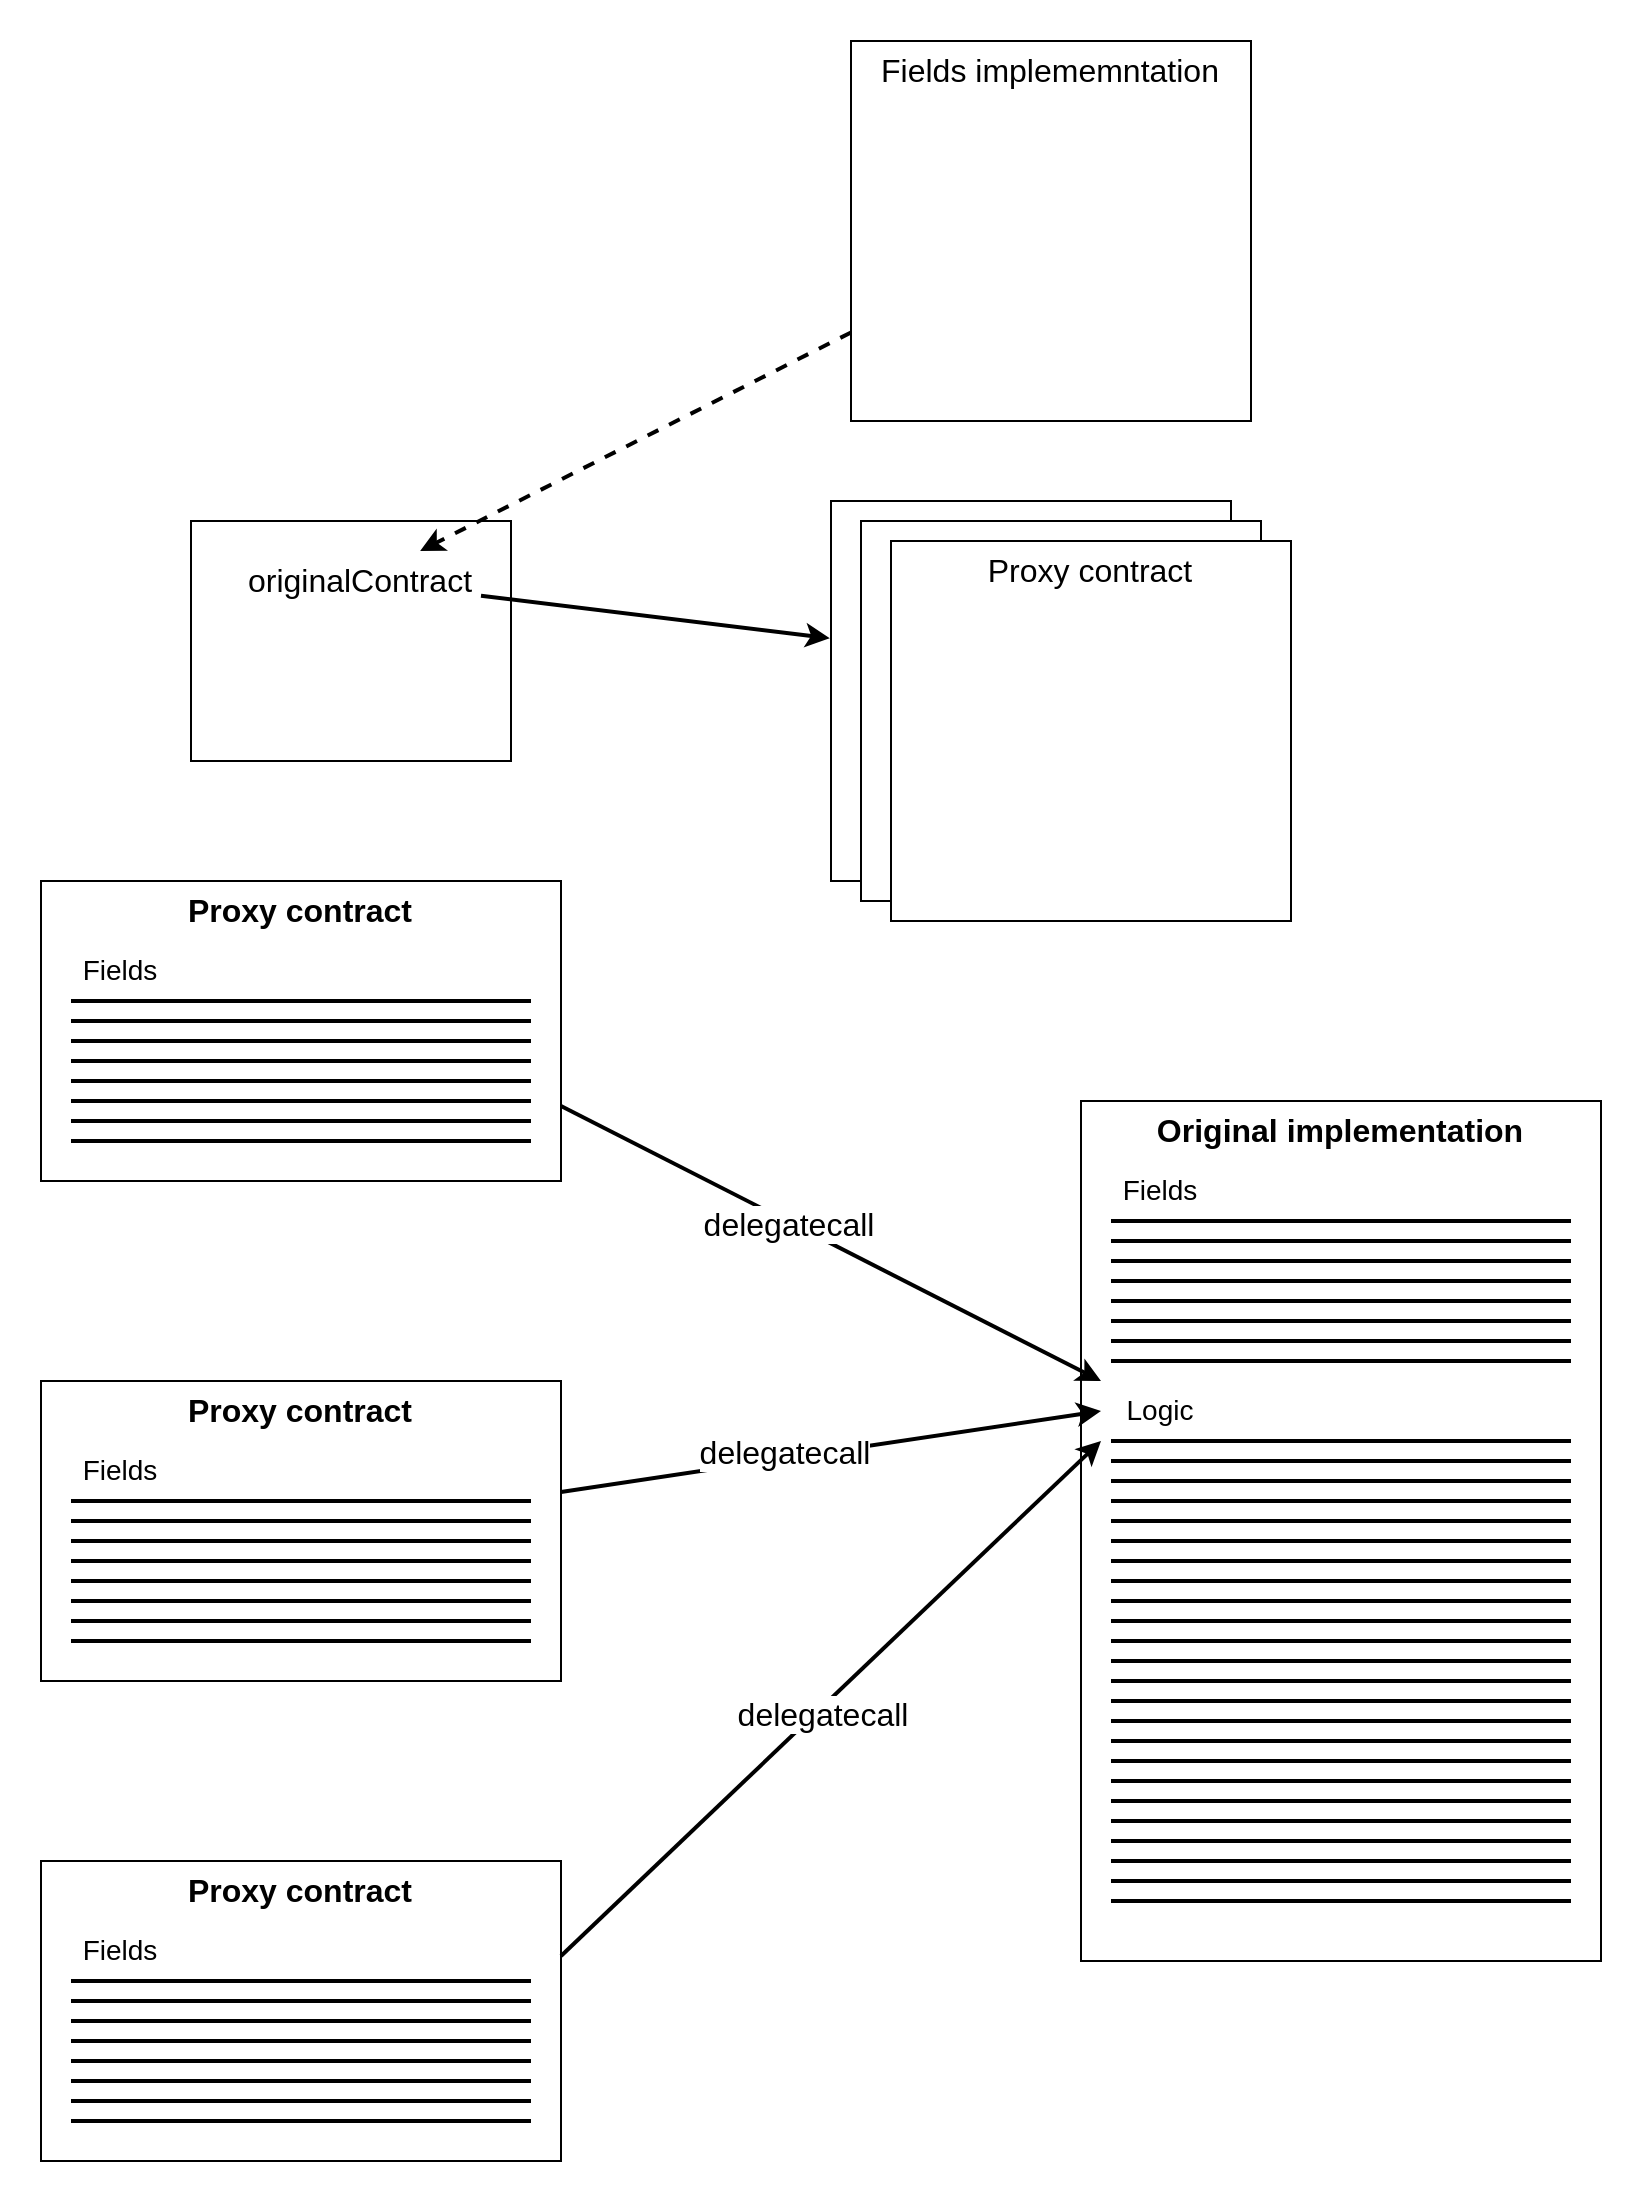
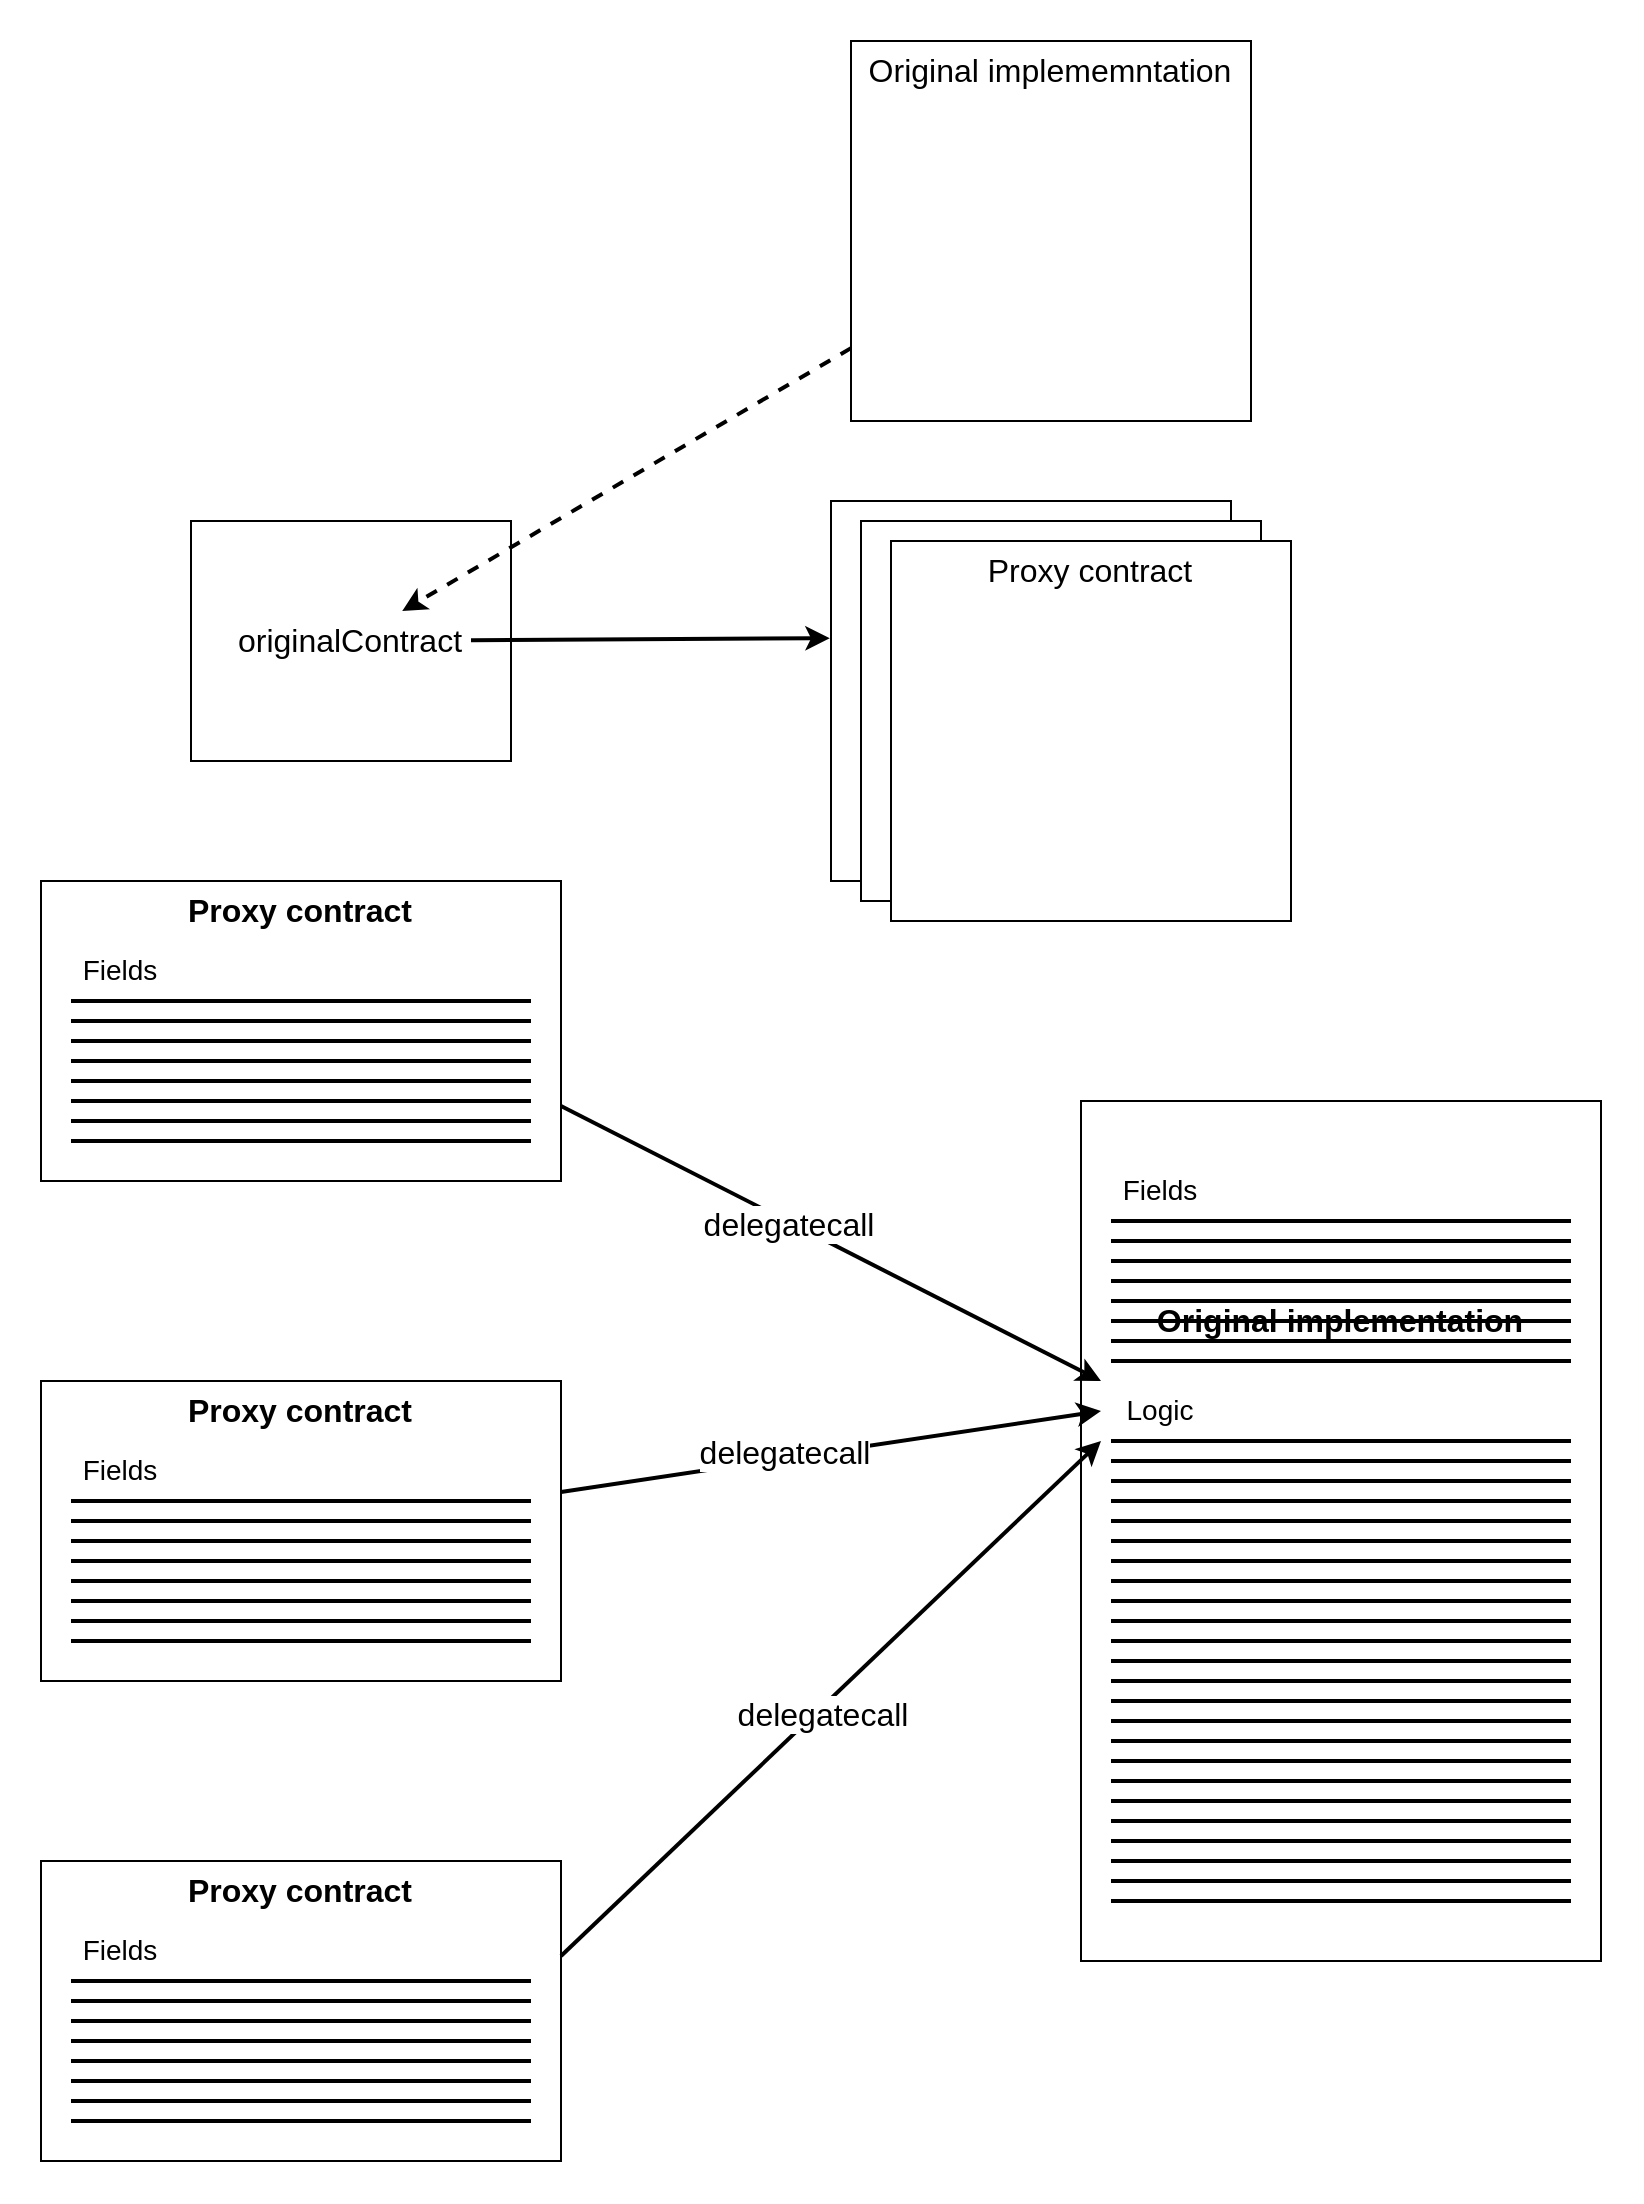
node "Fields implememntation": label "Fields implememntation" -> "Original implememntation"
node "originalContract": moved (361, 581) -> (351, 641)
node "Original implementation": moved (1341, 1131) -> (1341, 1321)
